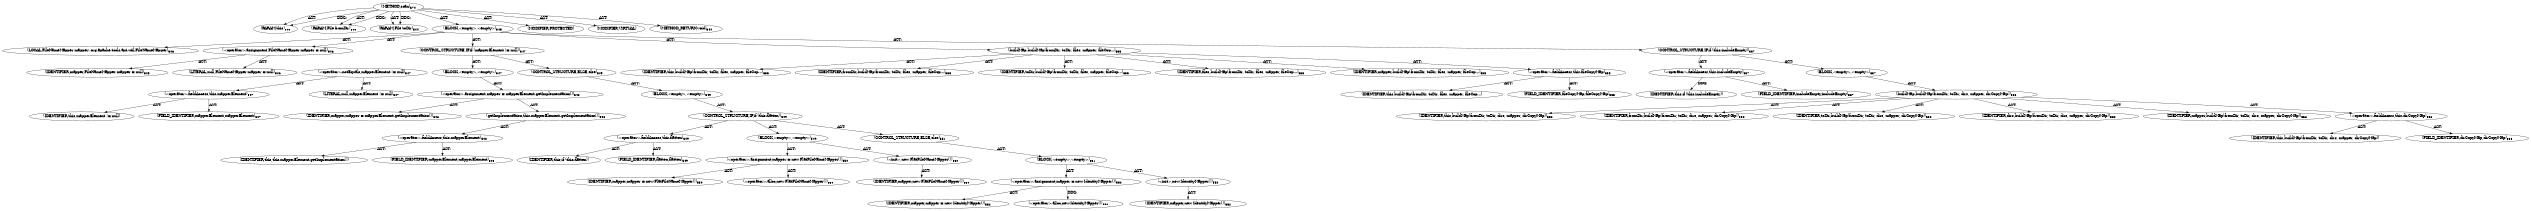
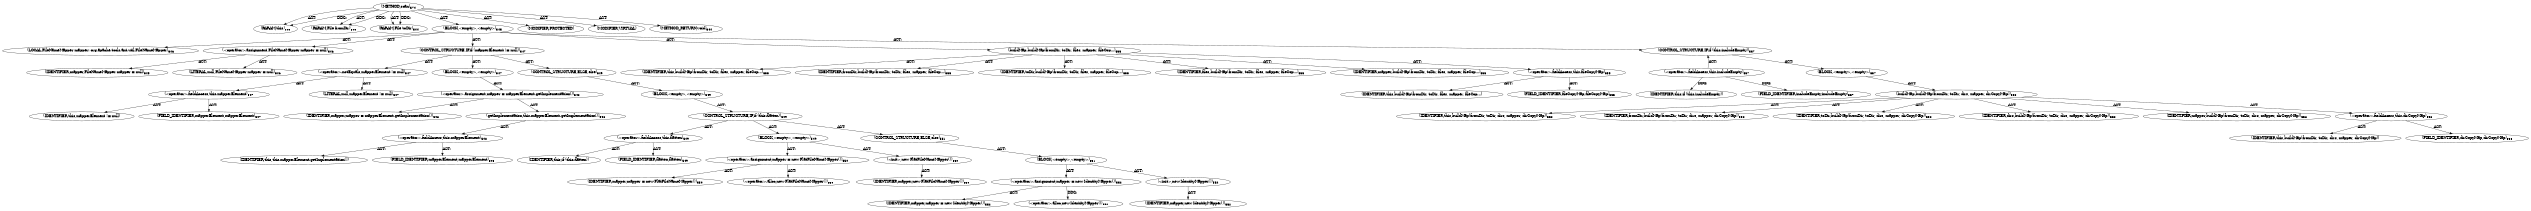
edge "(CONTROL_STRUCTURE,IF,if (mapperElement != null))" -> "(<operator>.notEquals,mapperElement != null)": added, label "AST:"
edge "(CONTROL_STRUCTURE,IF,if (this.includeEmpty))" -> "(<operator>.fieldAccess,this.includeEmpty)": reversed
edge "(<operator>.fieldAccess,this.includeEmpty)" -> "(FIELD_IDENTIFIER,includeEmpty,includeEmpty)": label "AST: " -> "DDG: "
